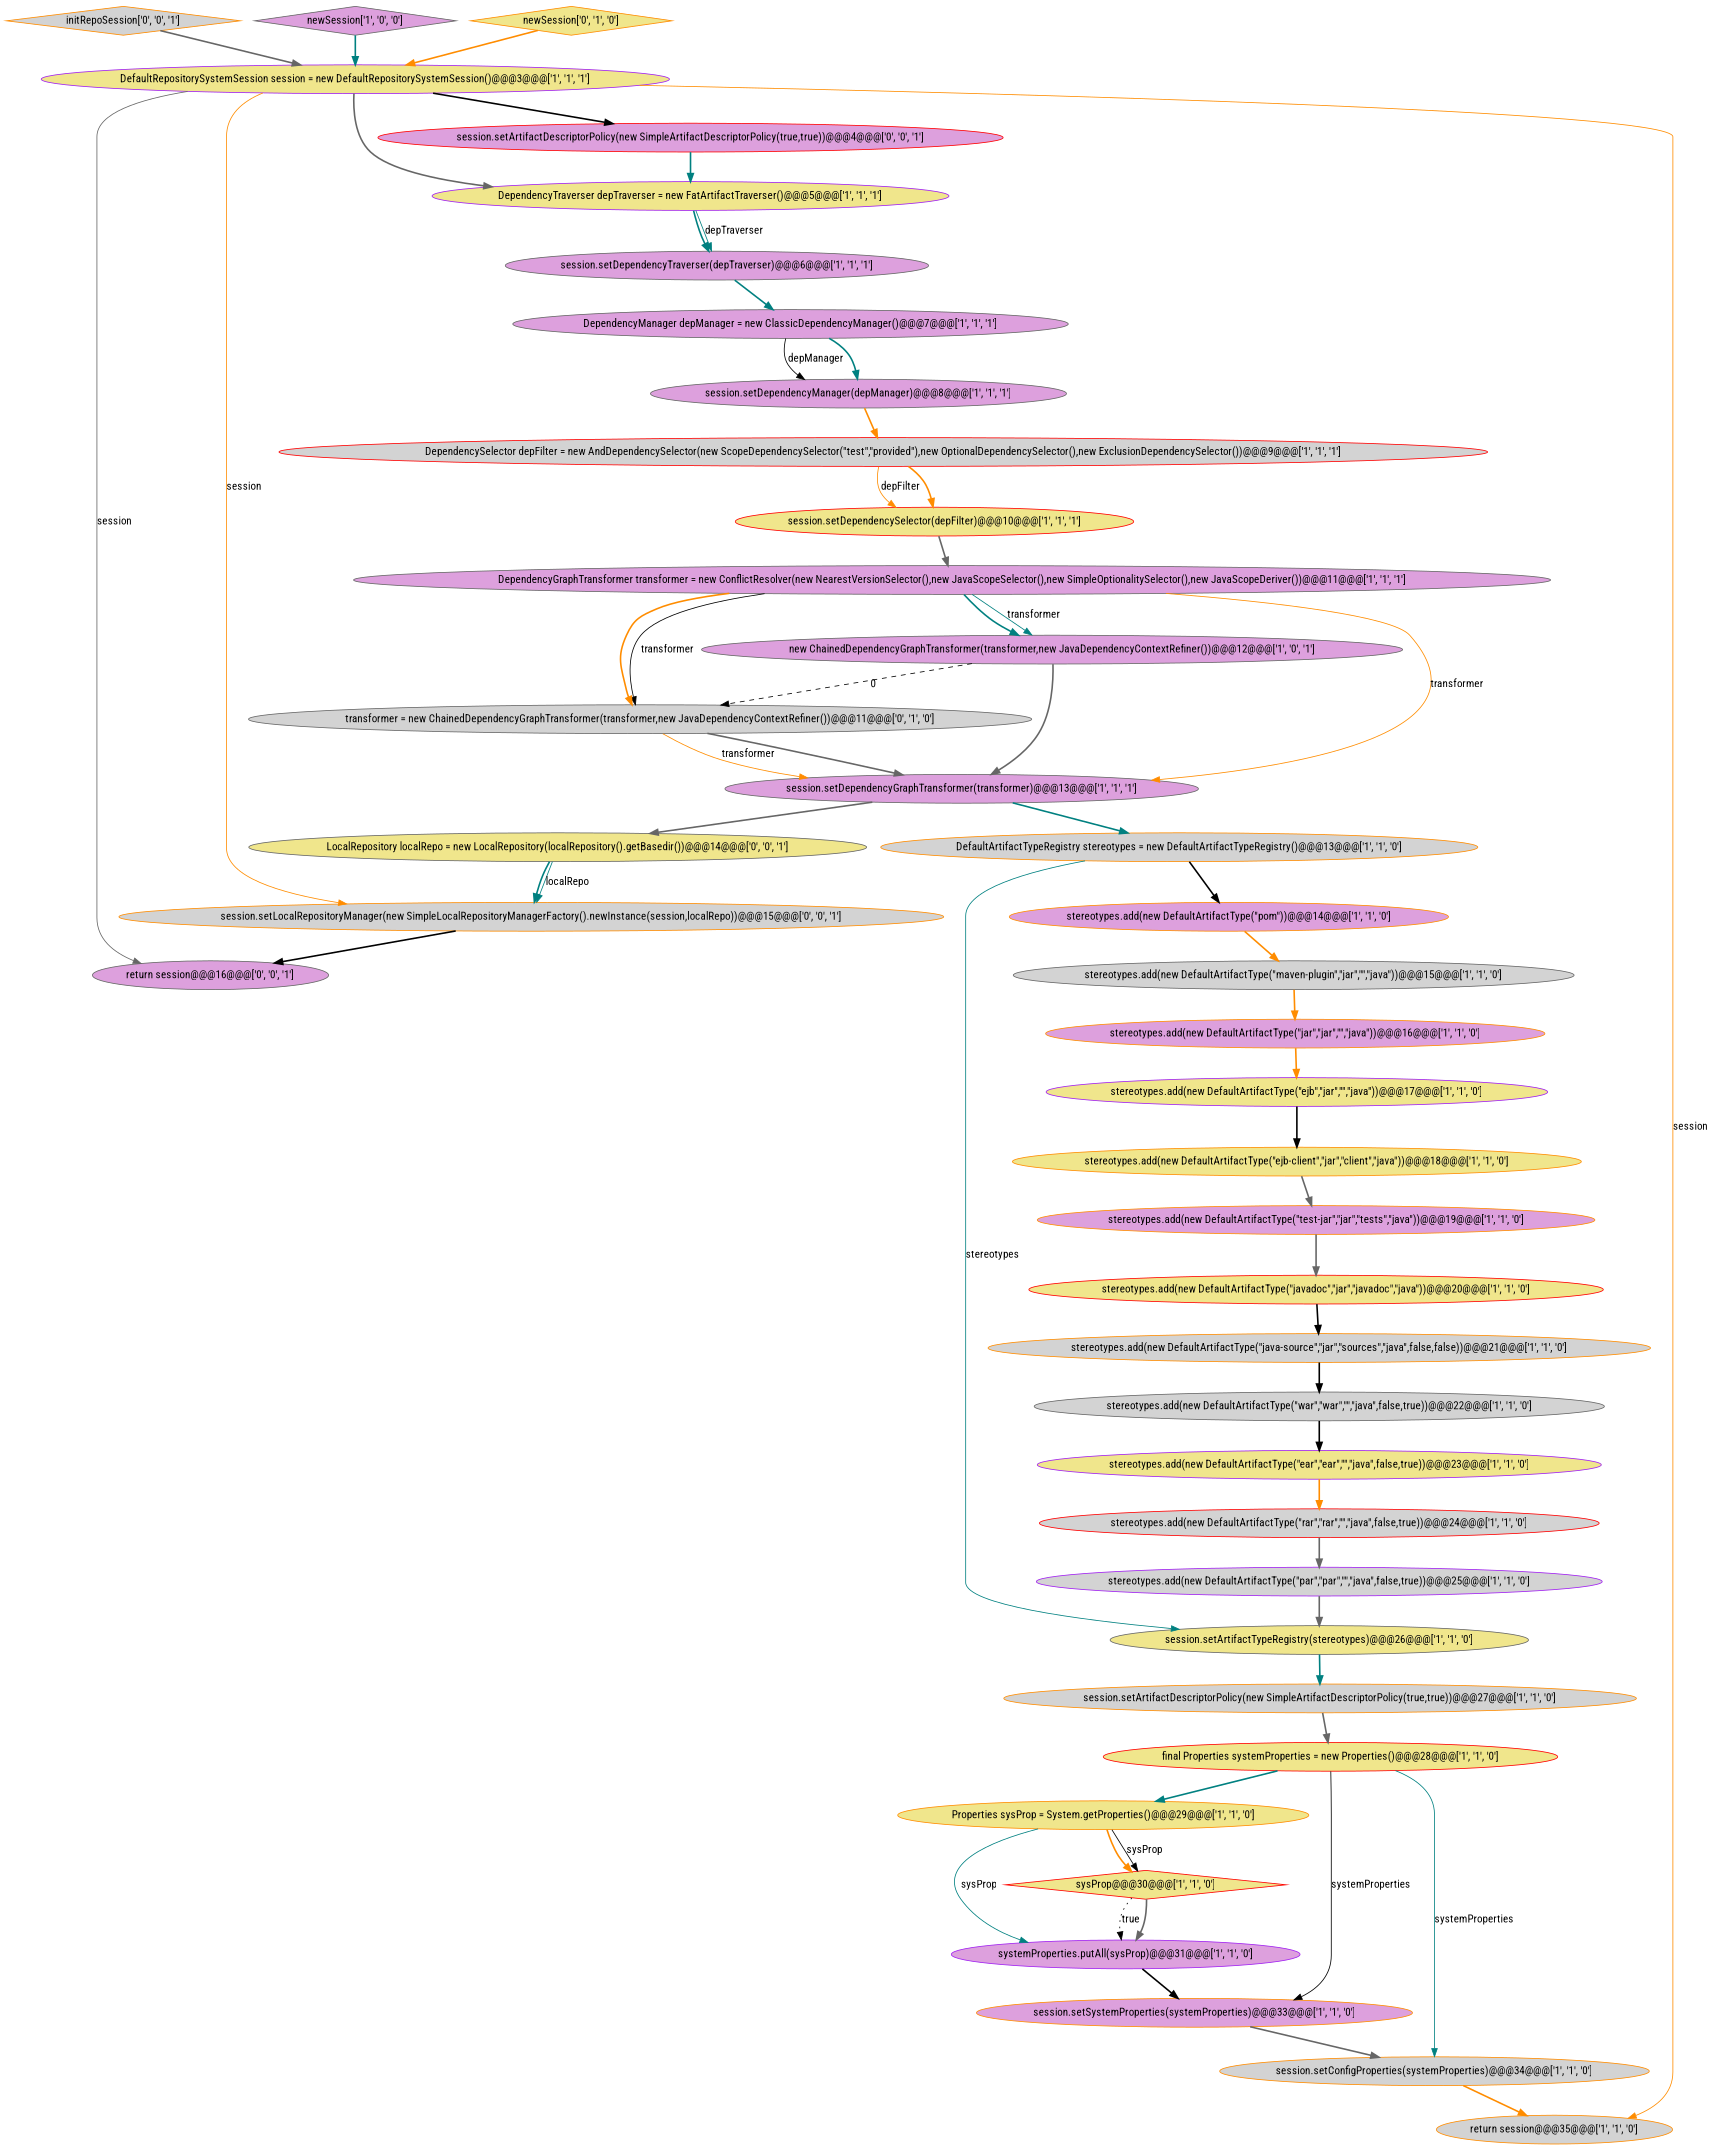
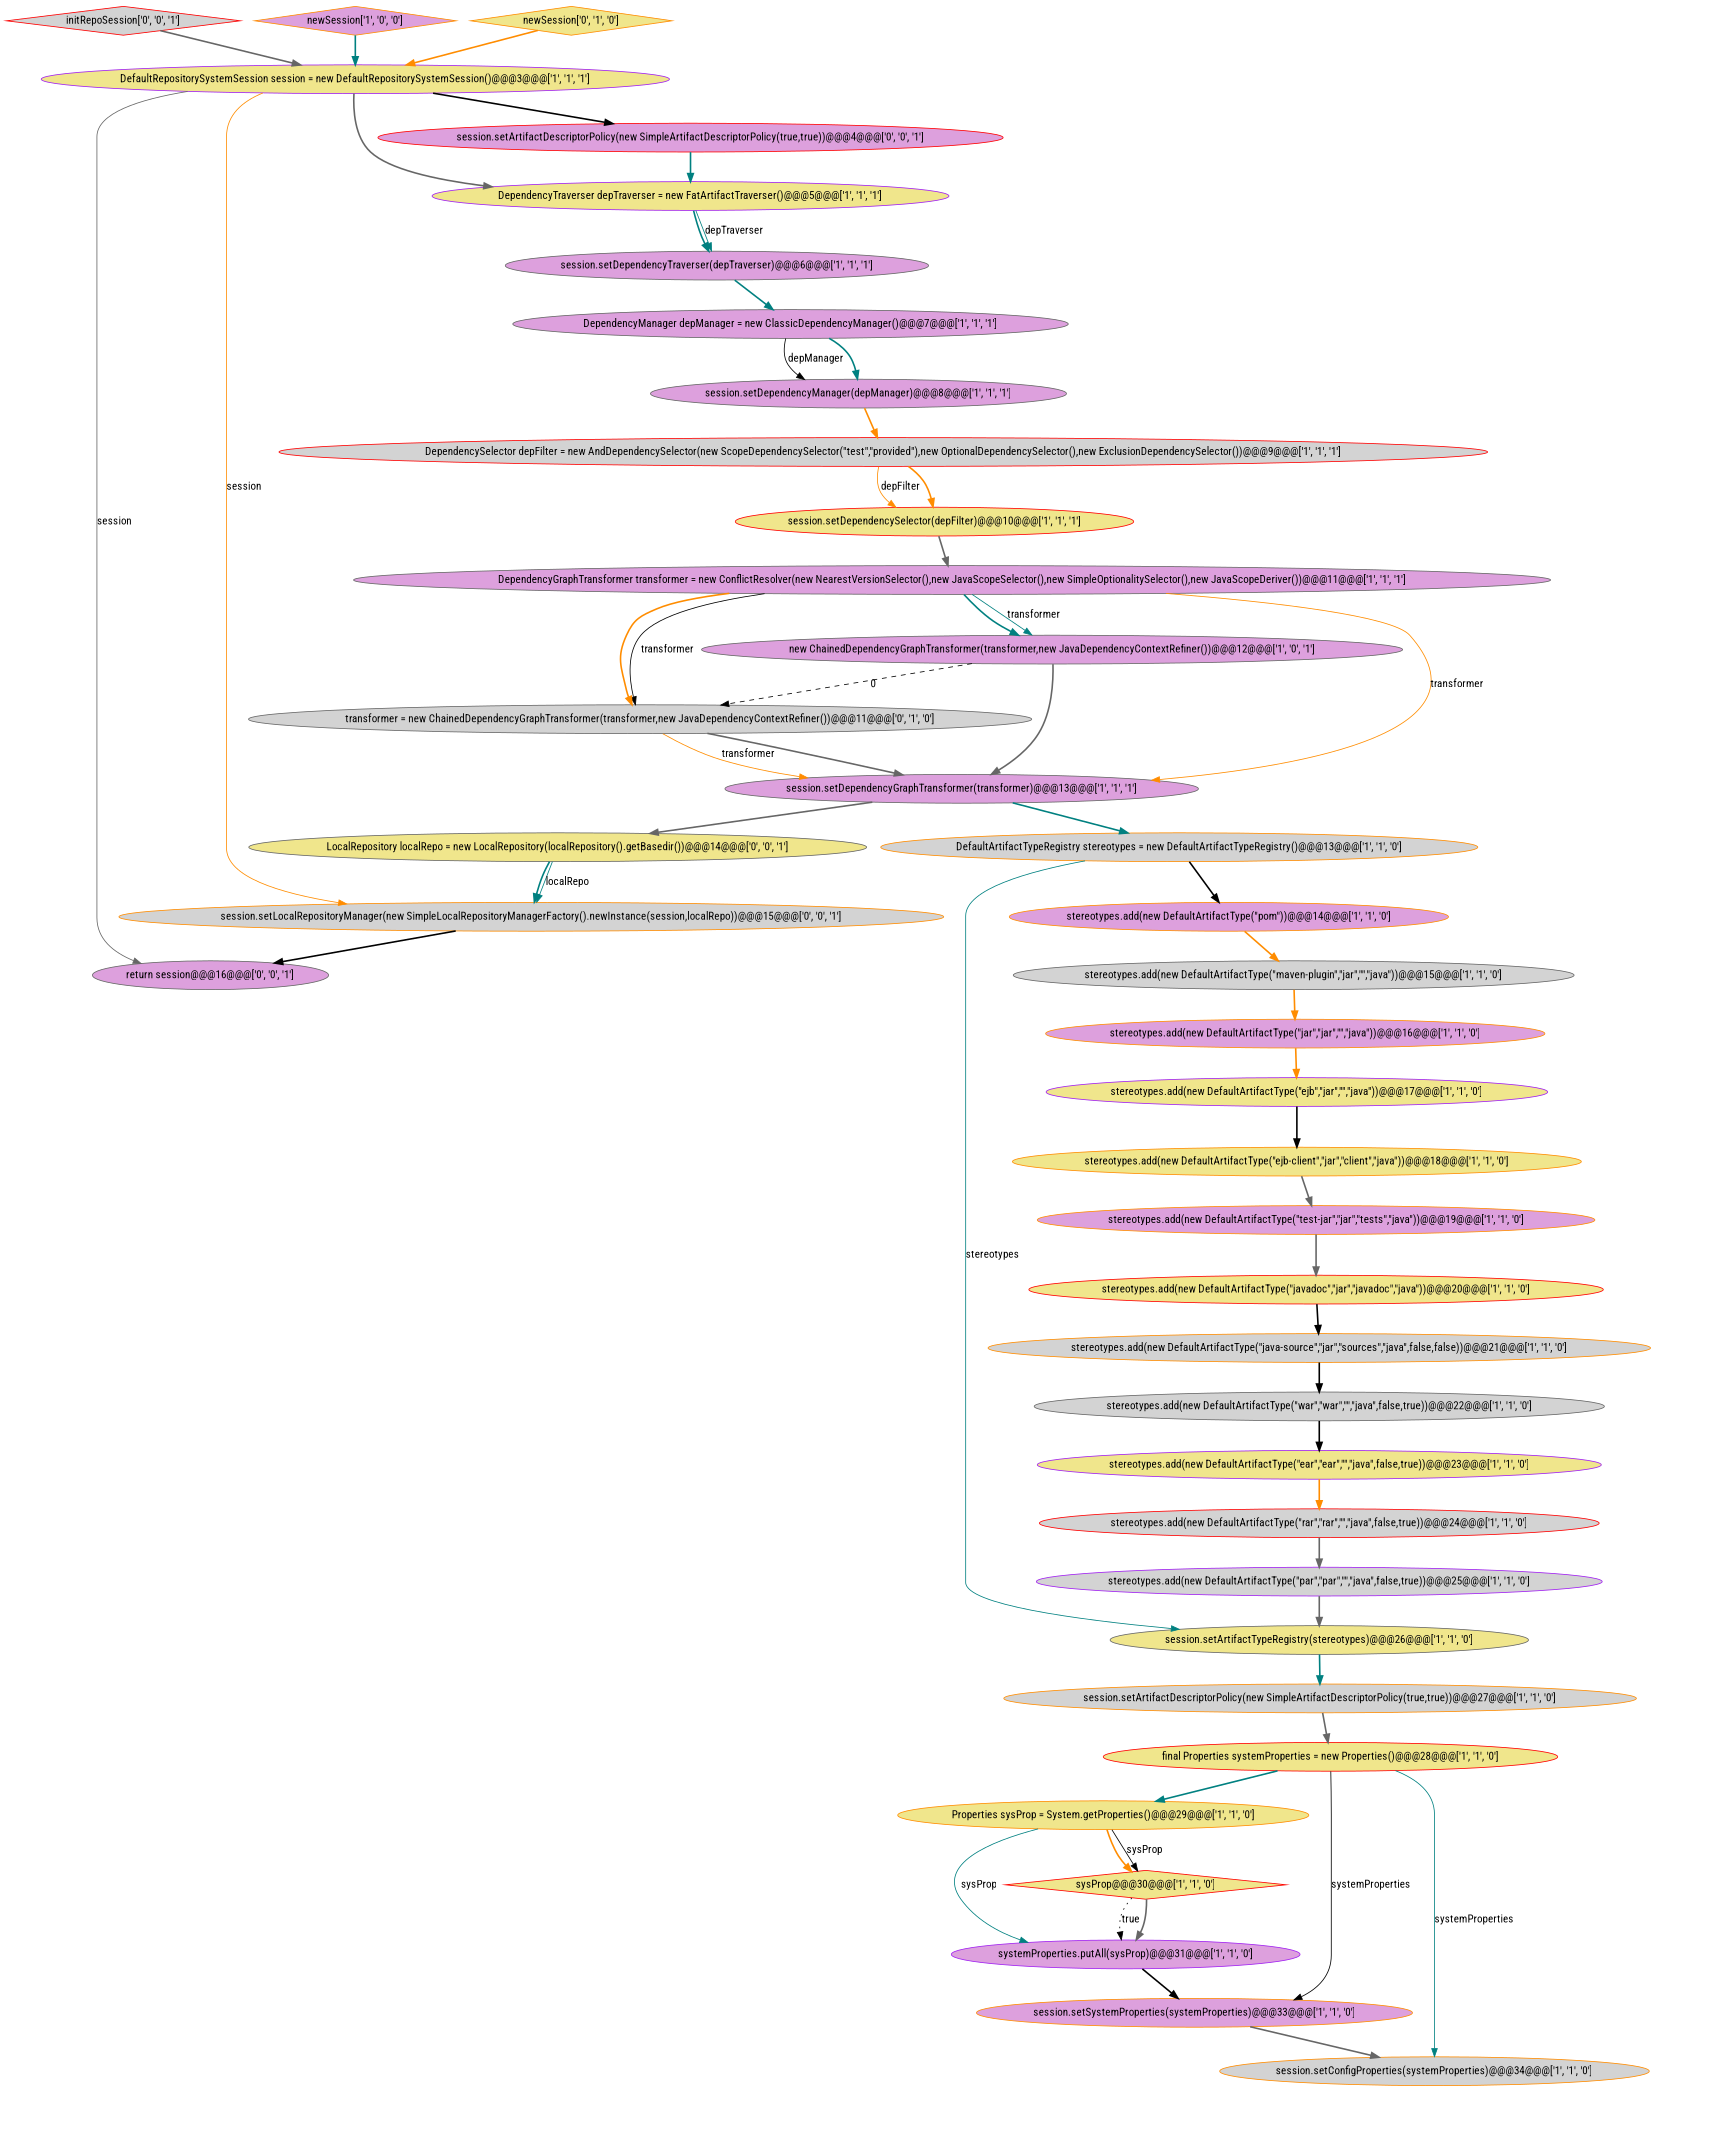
node "initRepoSession['0', '0', '1']": color darkorange -> red
node "newSession['1', '0', '0']": color gray40 -> darkorange
node "return session@@@35@@@['1', '1', '0']": removed
